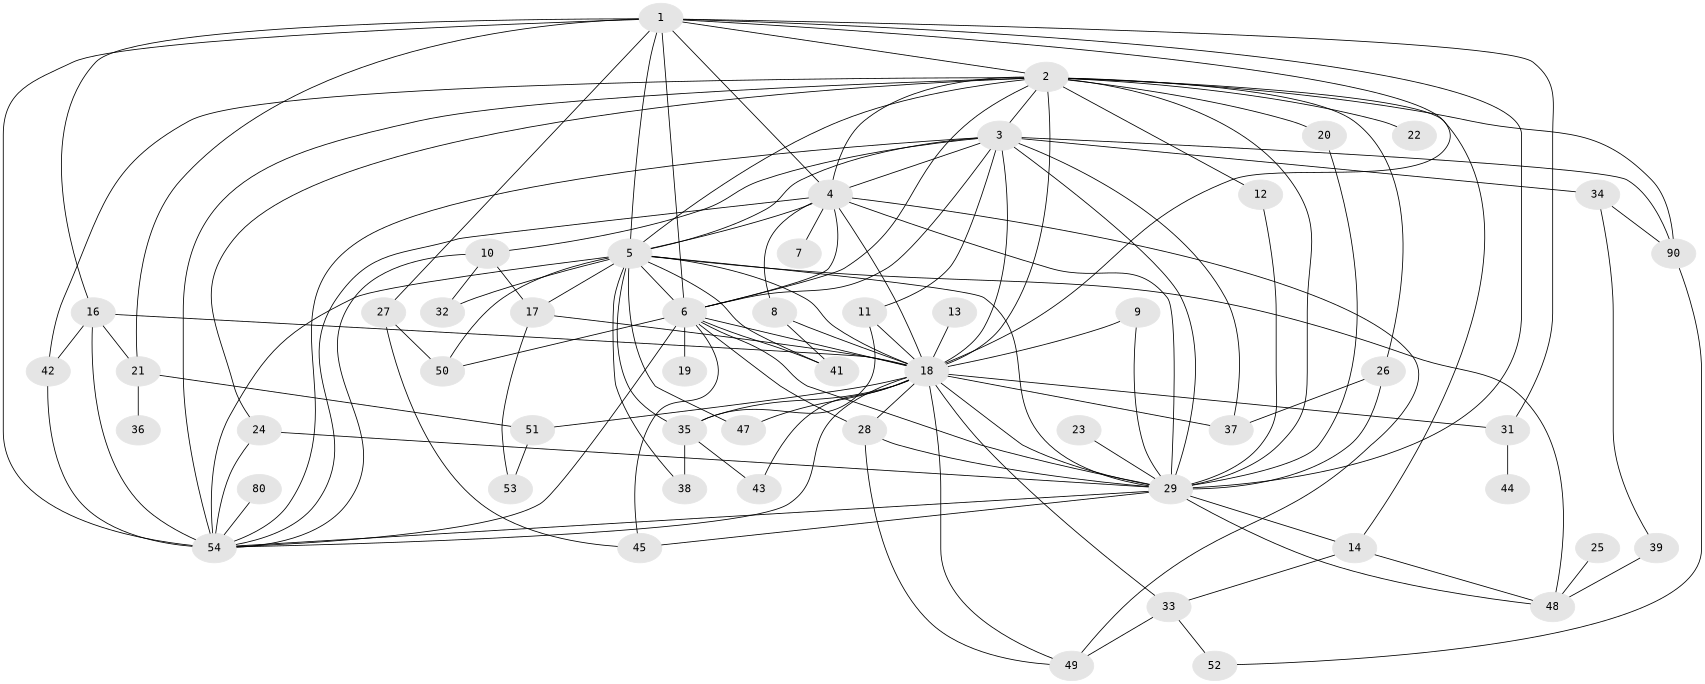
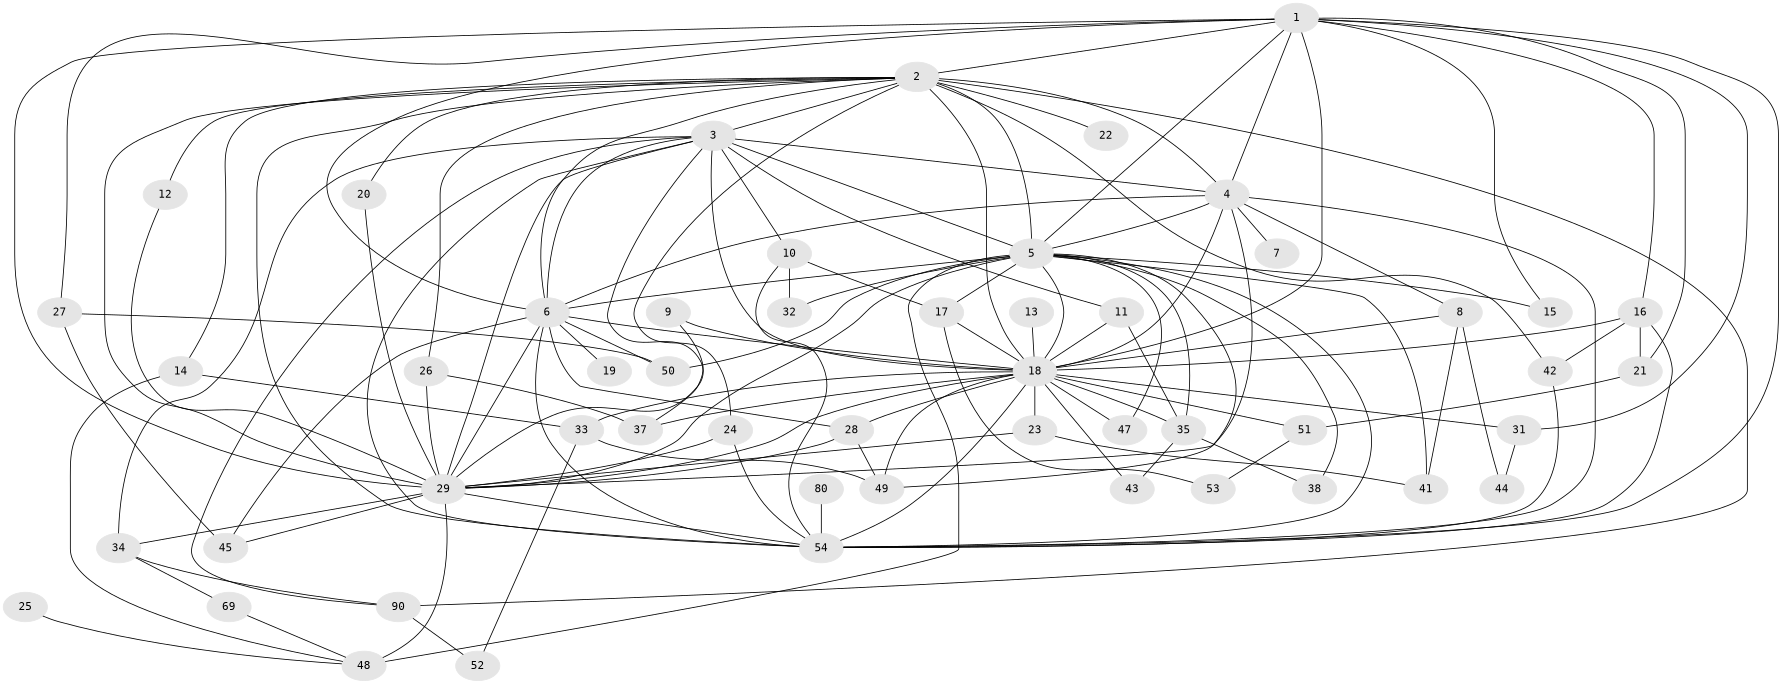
node "15": added
edge "4" -- "49": now "5" -- "49"
edge "6" -- "41": now "23" -- "41"
edge "8" -- "44": added
edge "18" -- "23": added
node "36": removed
edge "29" -- "14": now "29" -- "34"
node "39": label "39" -> "69"
